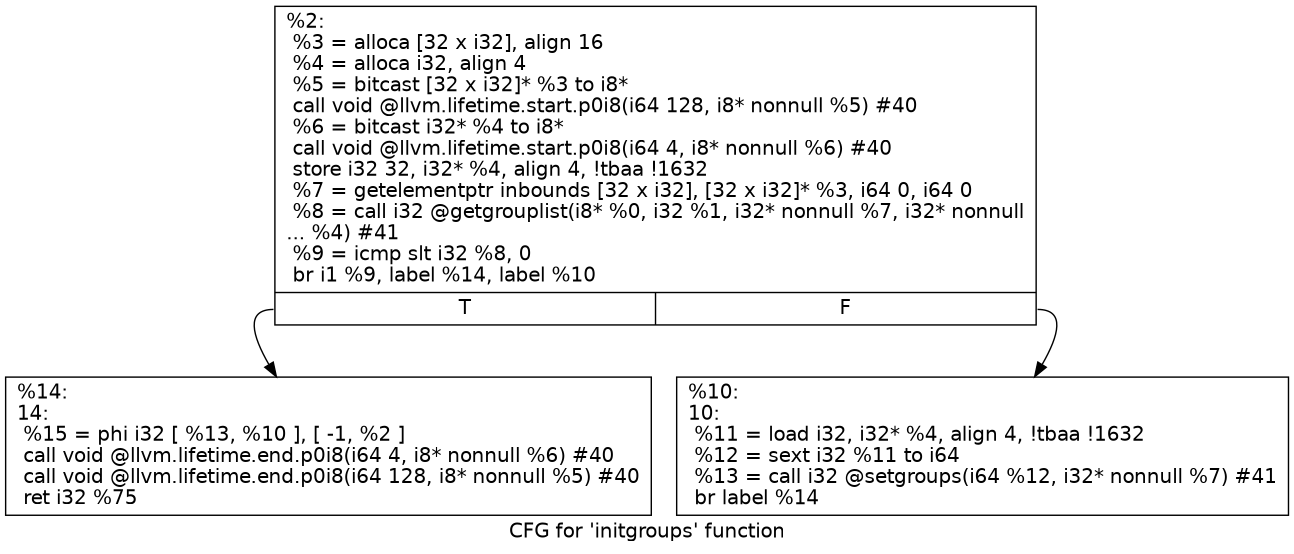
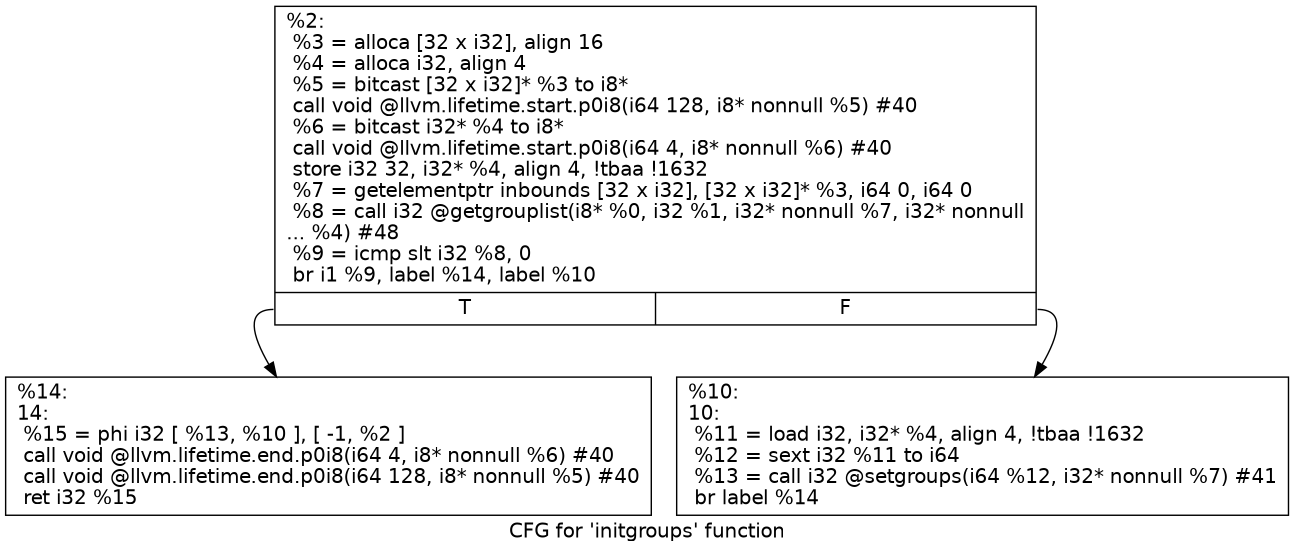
node "%2:": text "... %4) #41" -> "... %4) #48"
node "%14:": text "ret i32 %75" -> "ret i32 %15"
